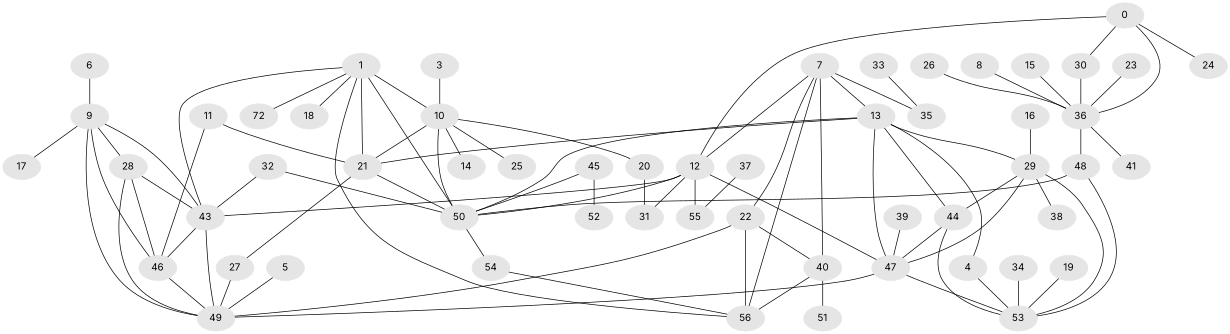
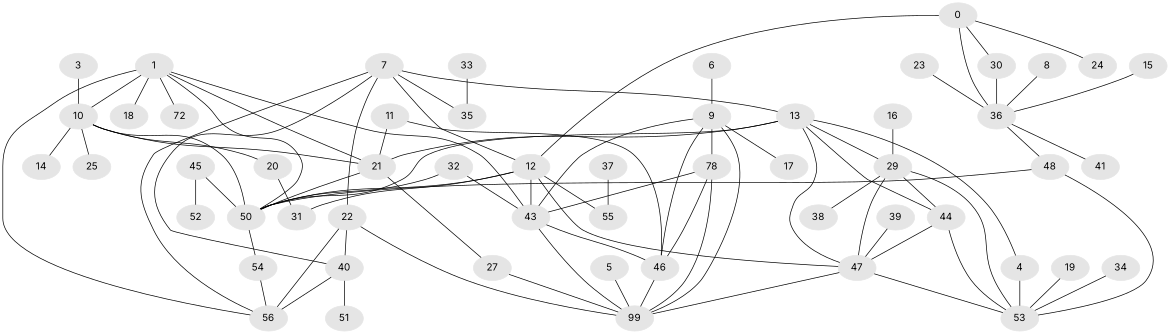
node "26": removed
node "28": label "28" -> "78"
node "49": label "49" -> "99"
